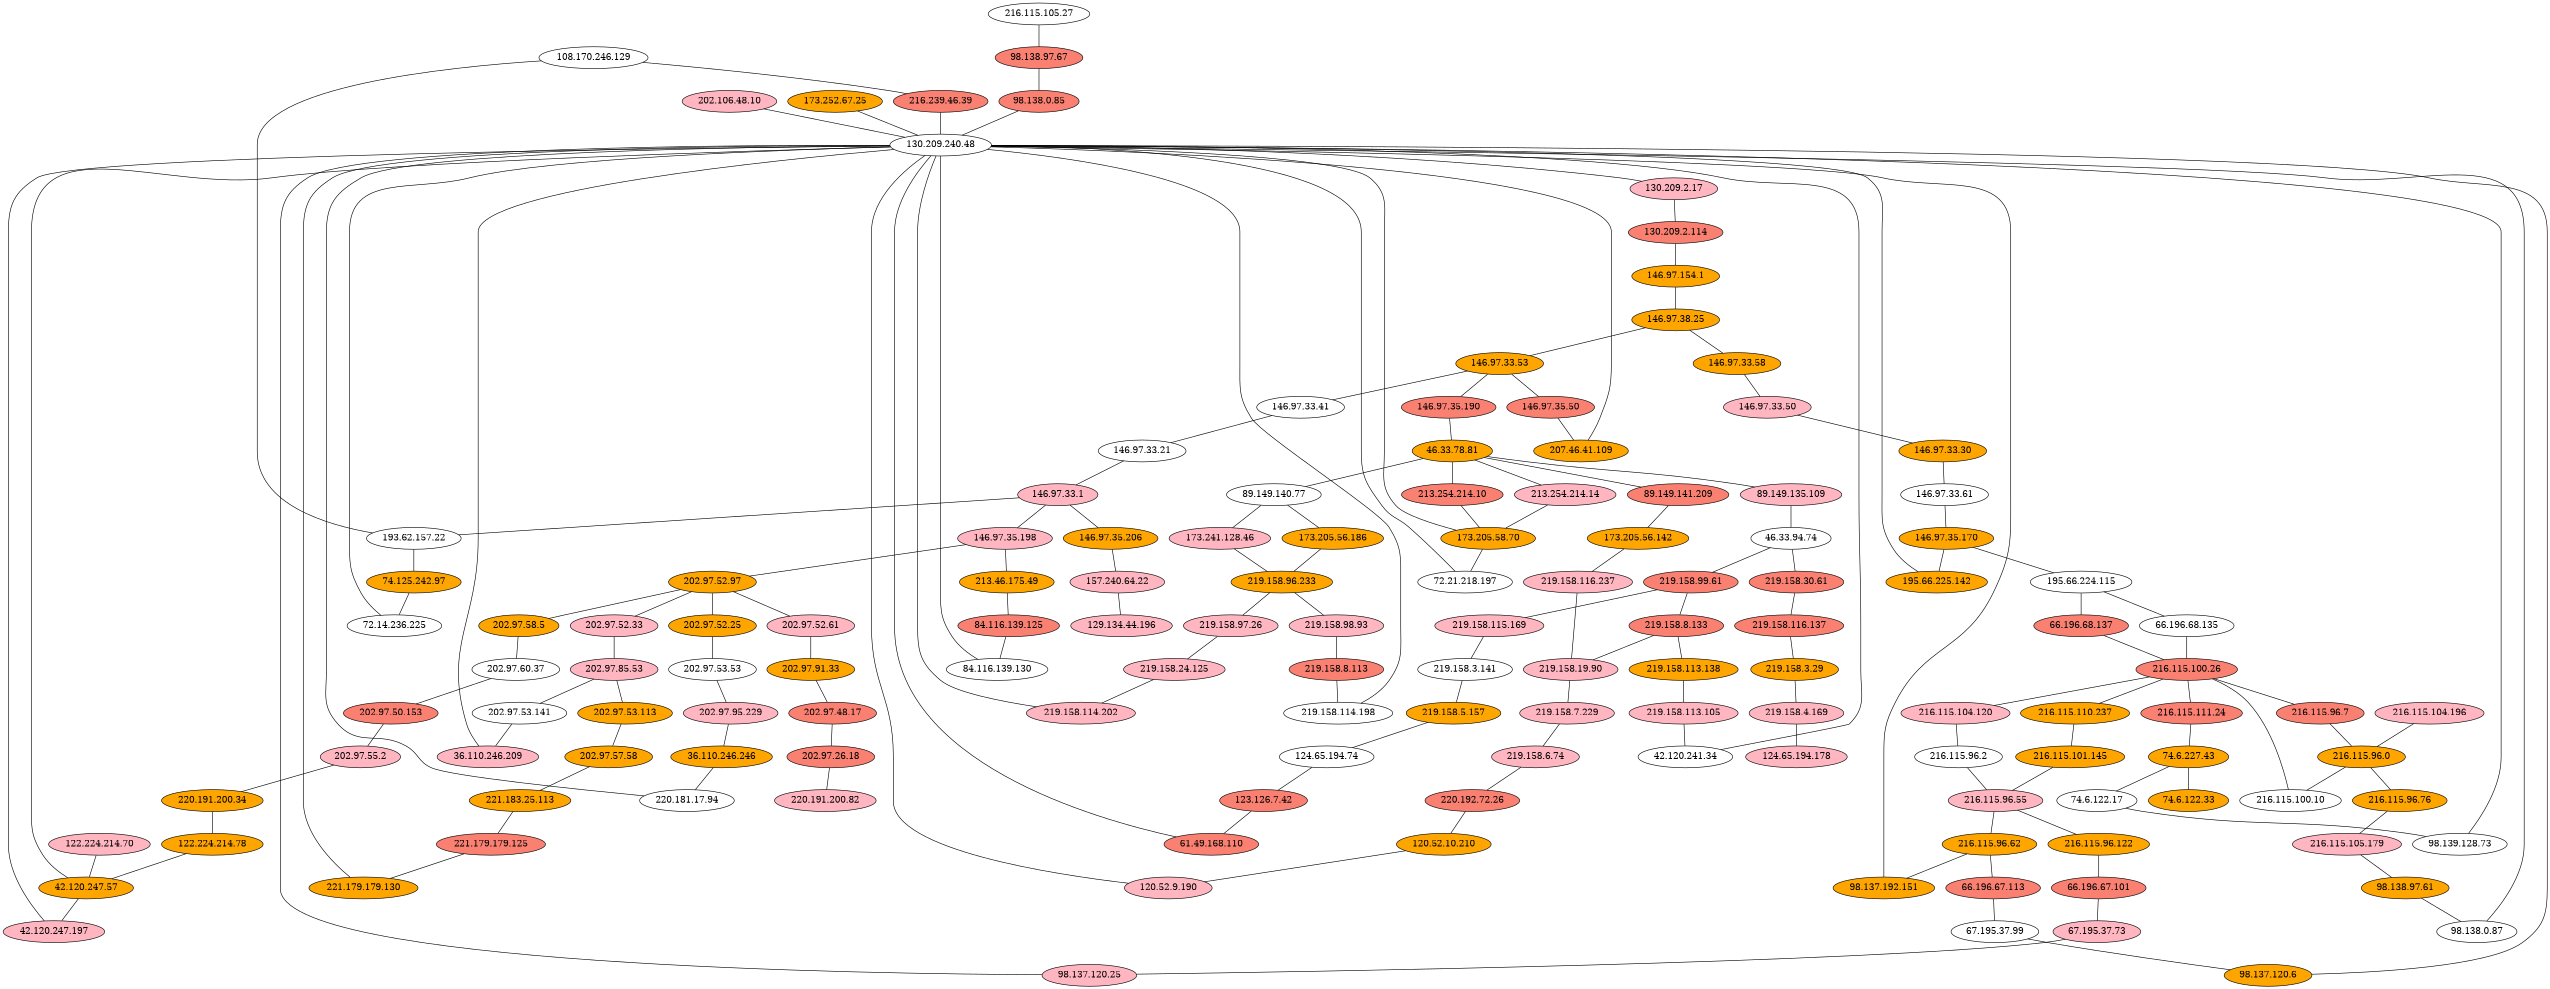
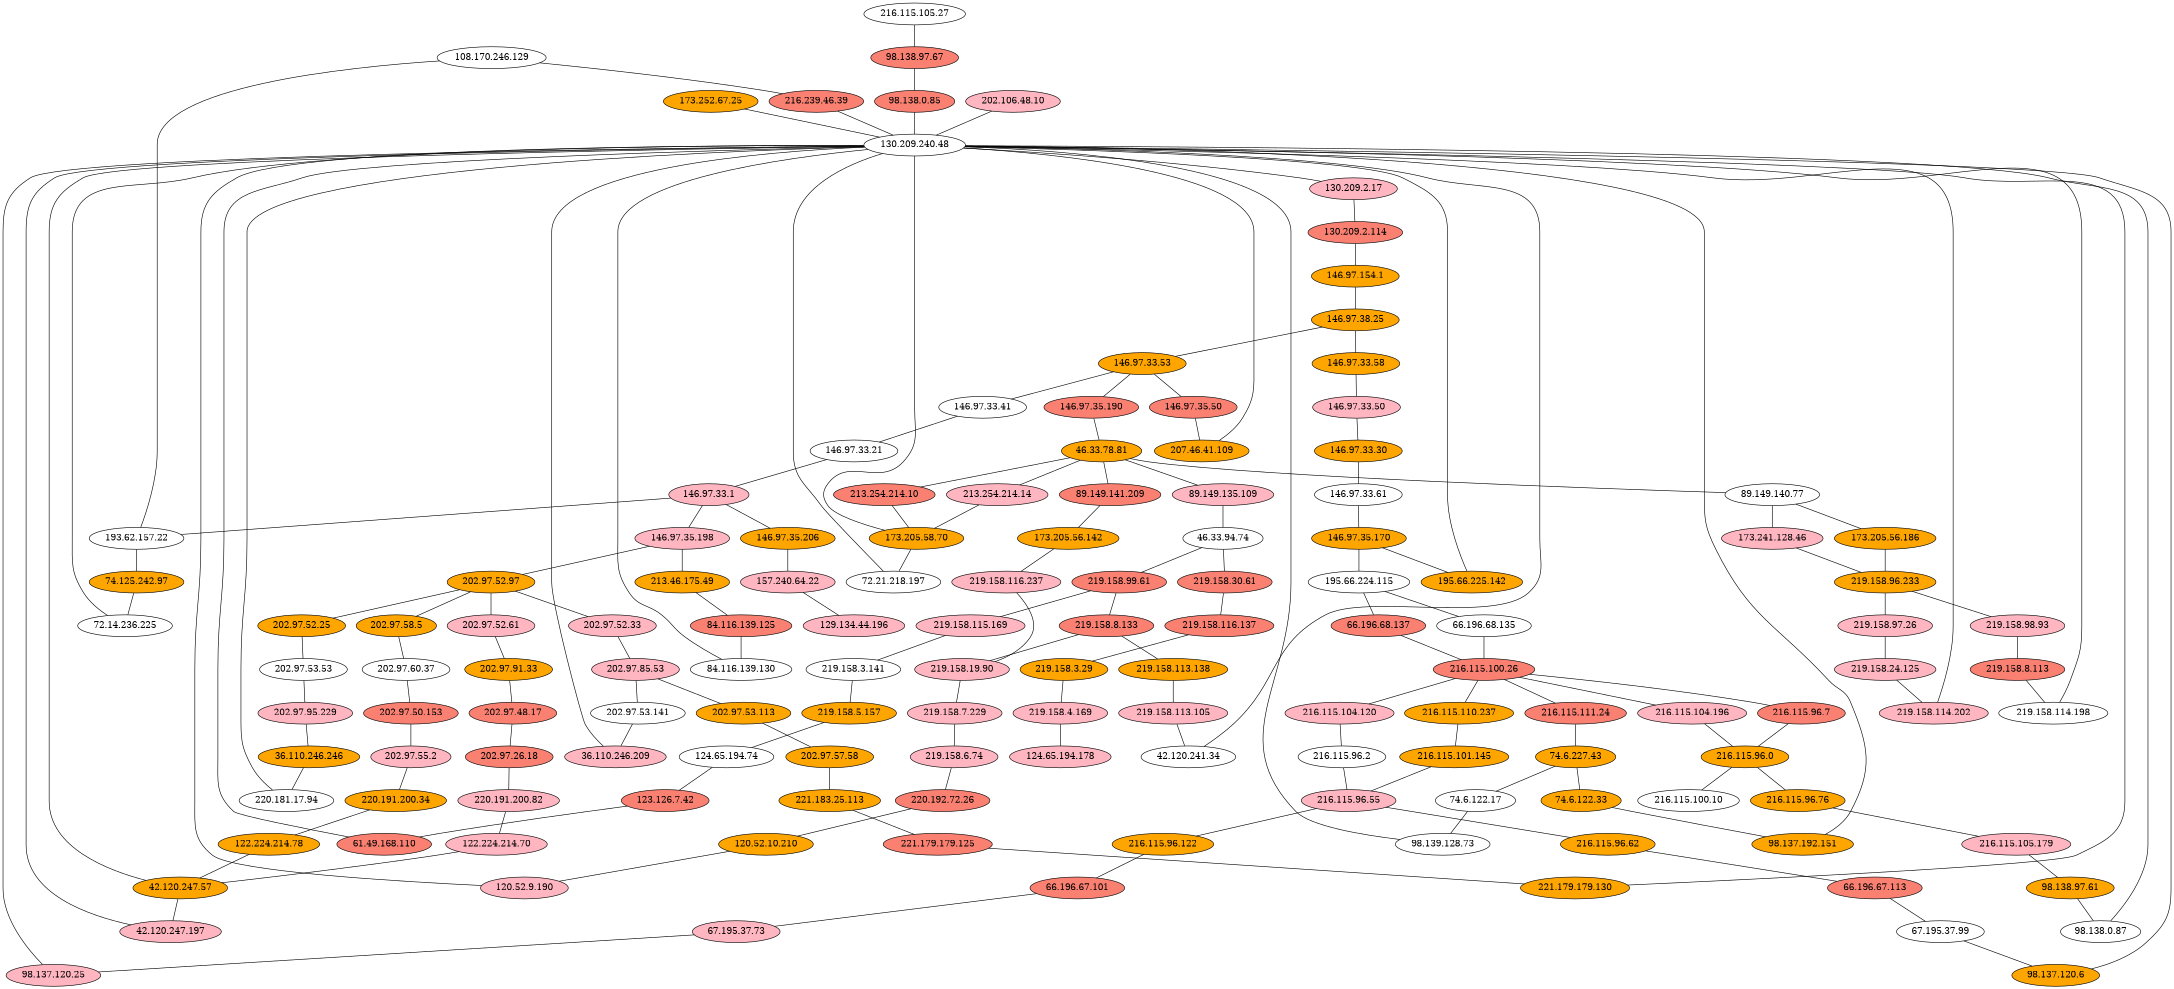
edge "216.115.100.26" -- "216.115.100.10": now "216.115.100.26" -- "216.115.104.196"
edge "220.191.200.82" -- "122.224.214.70": added
edge "216.115.96.62" -- "98.137.192.151": now "74.6.122.33" -- "98.137.192.151"
